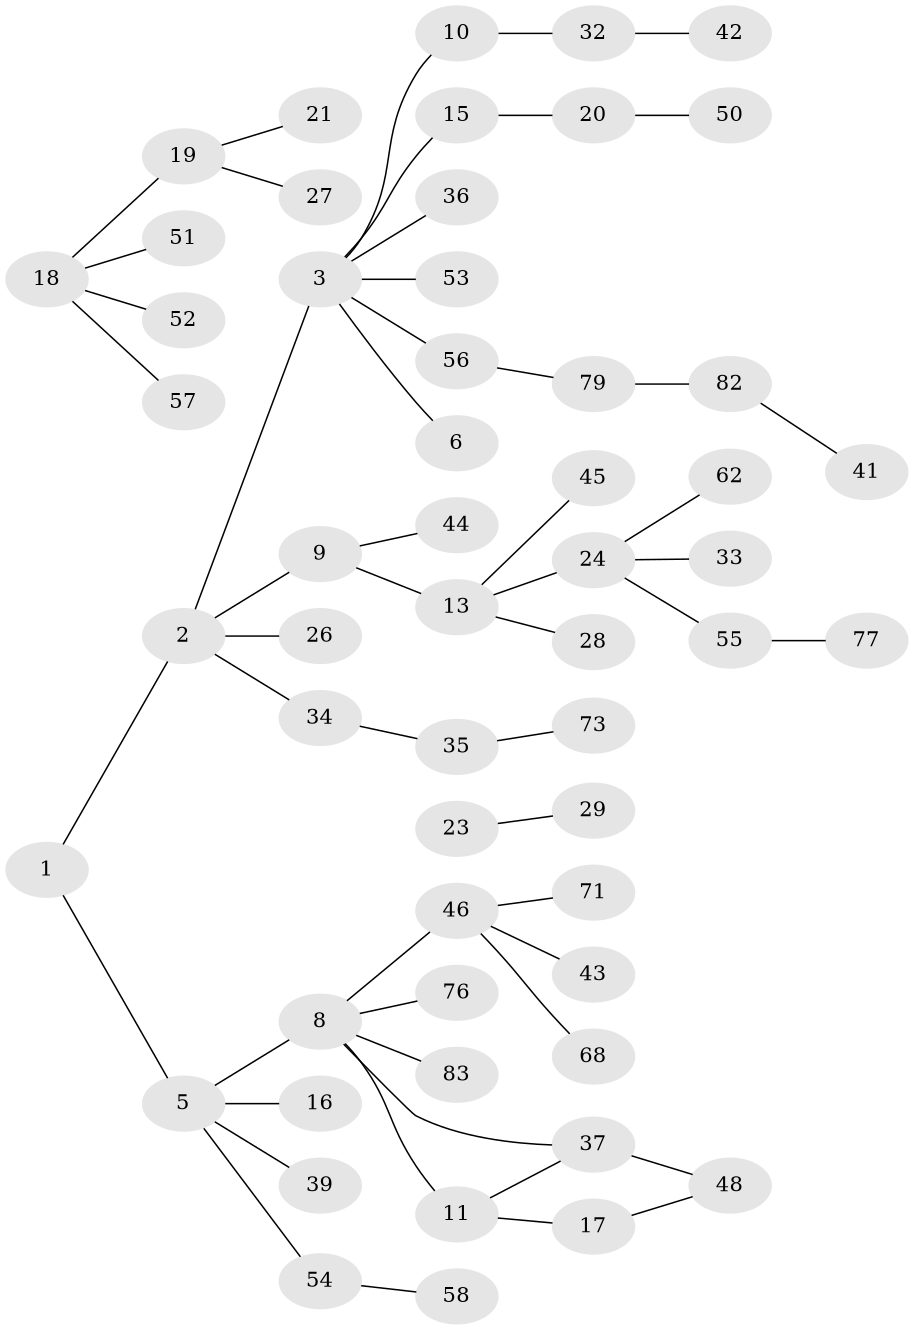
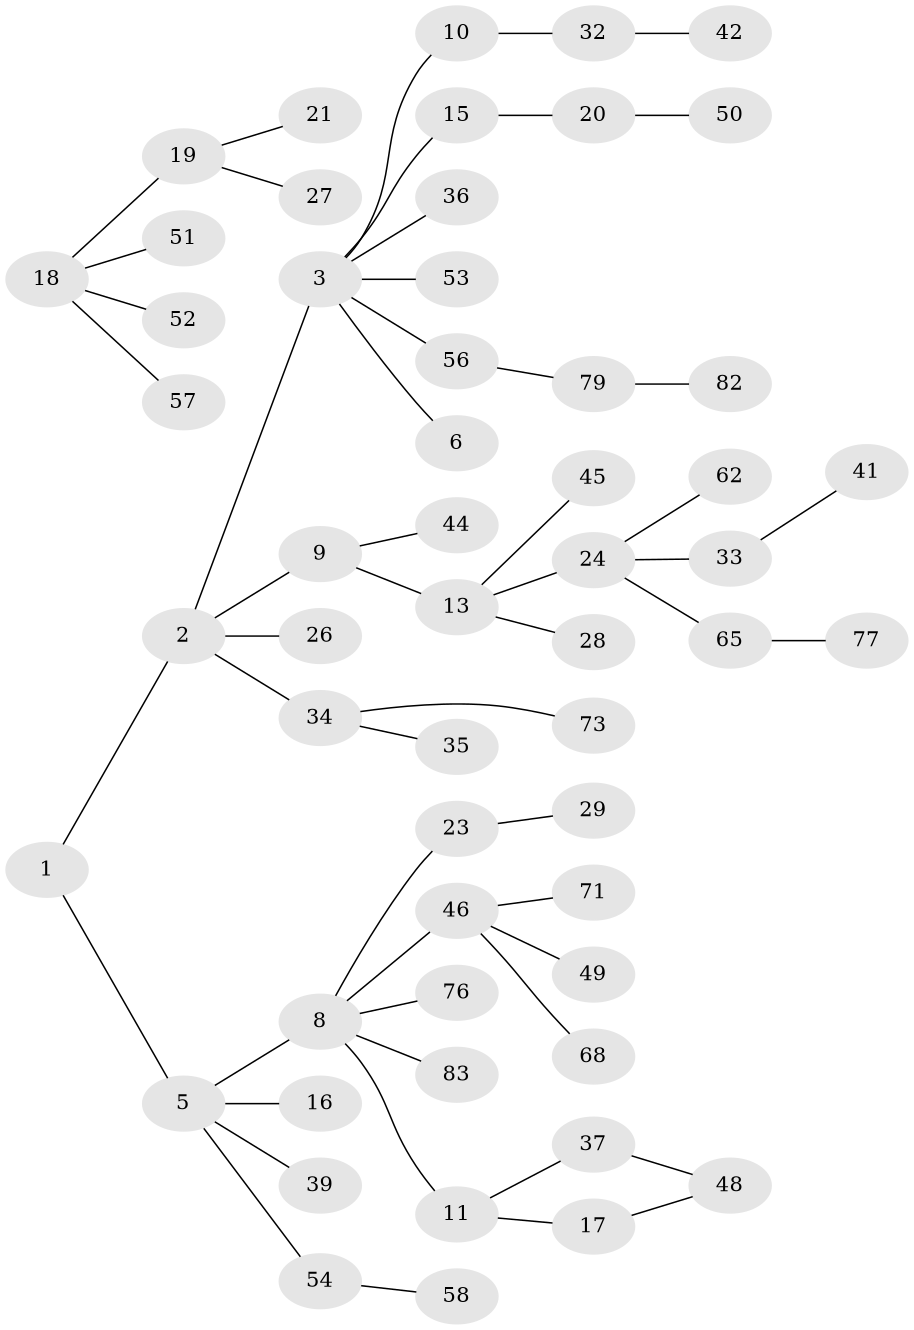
edge "82" -- "41": now "33" -- "41"
node "55": label "55" -> "65"
edge "73" -- "35": now "73" -- "34"
node "43": label "43" -> "49"
edge "8" -- "37": now "8" -- "23"
